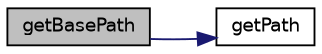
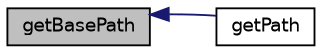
edge "getBasePath" -> "getPath": reversed
